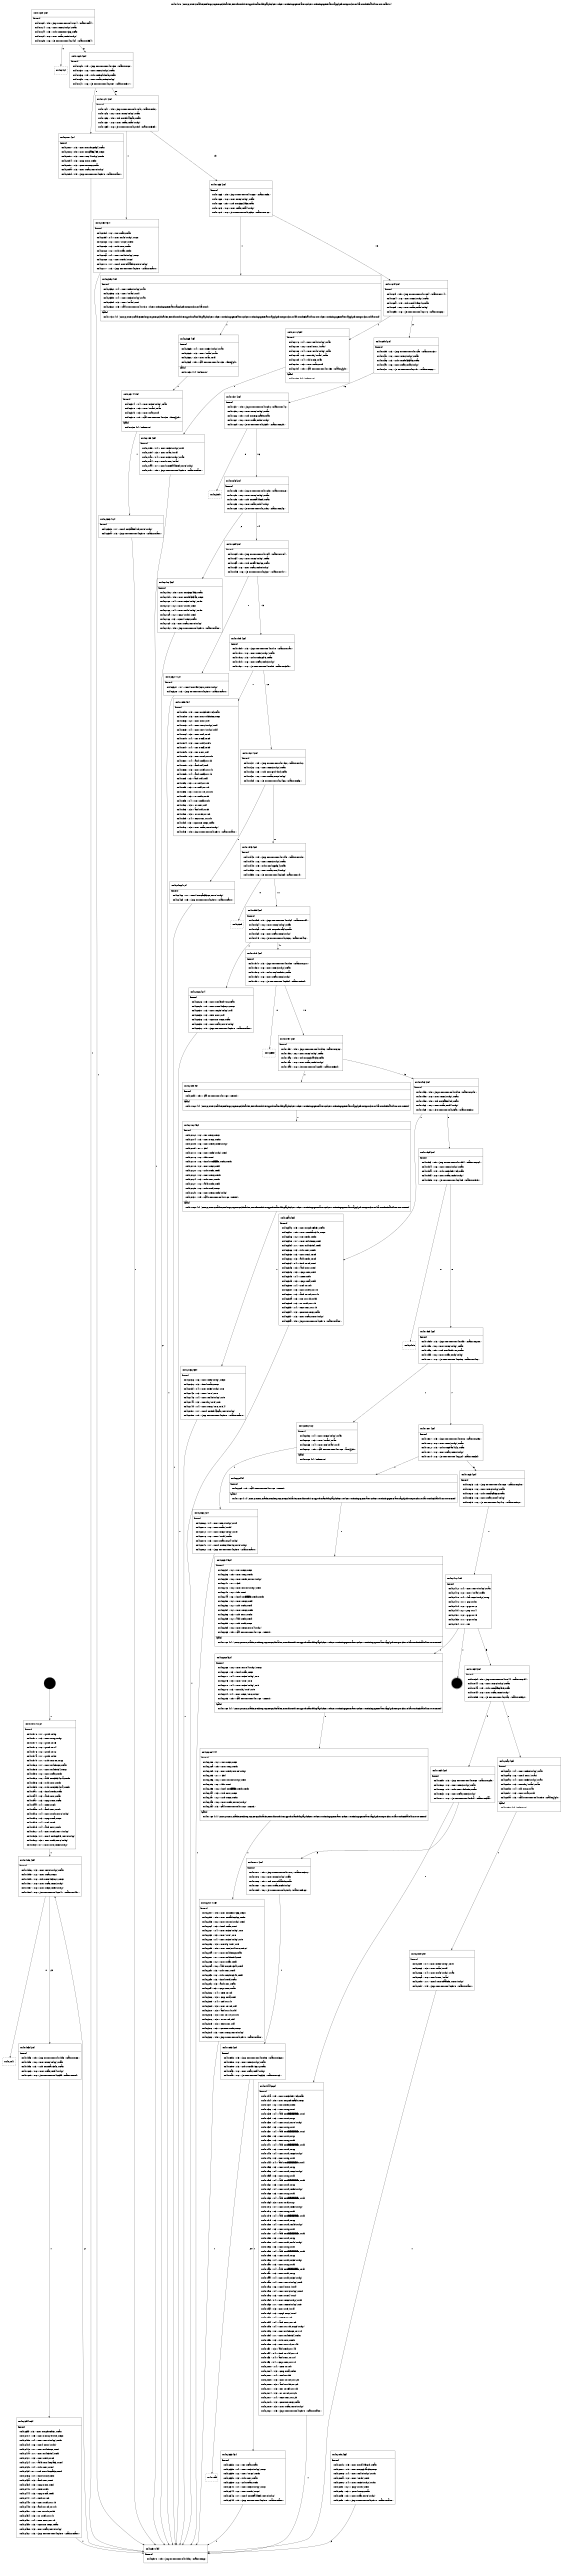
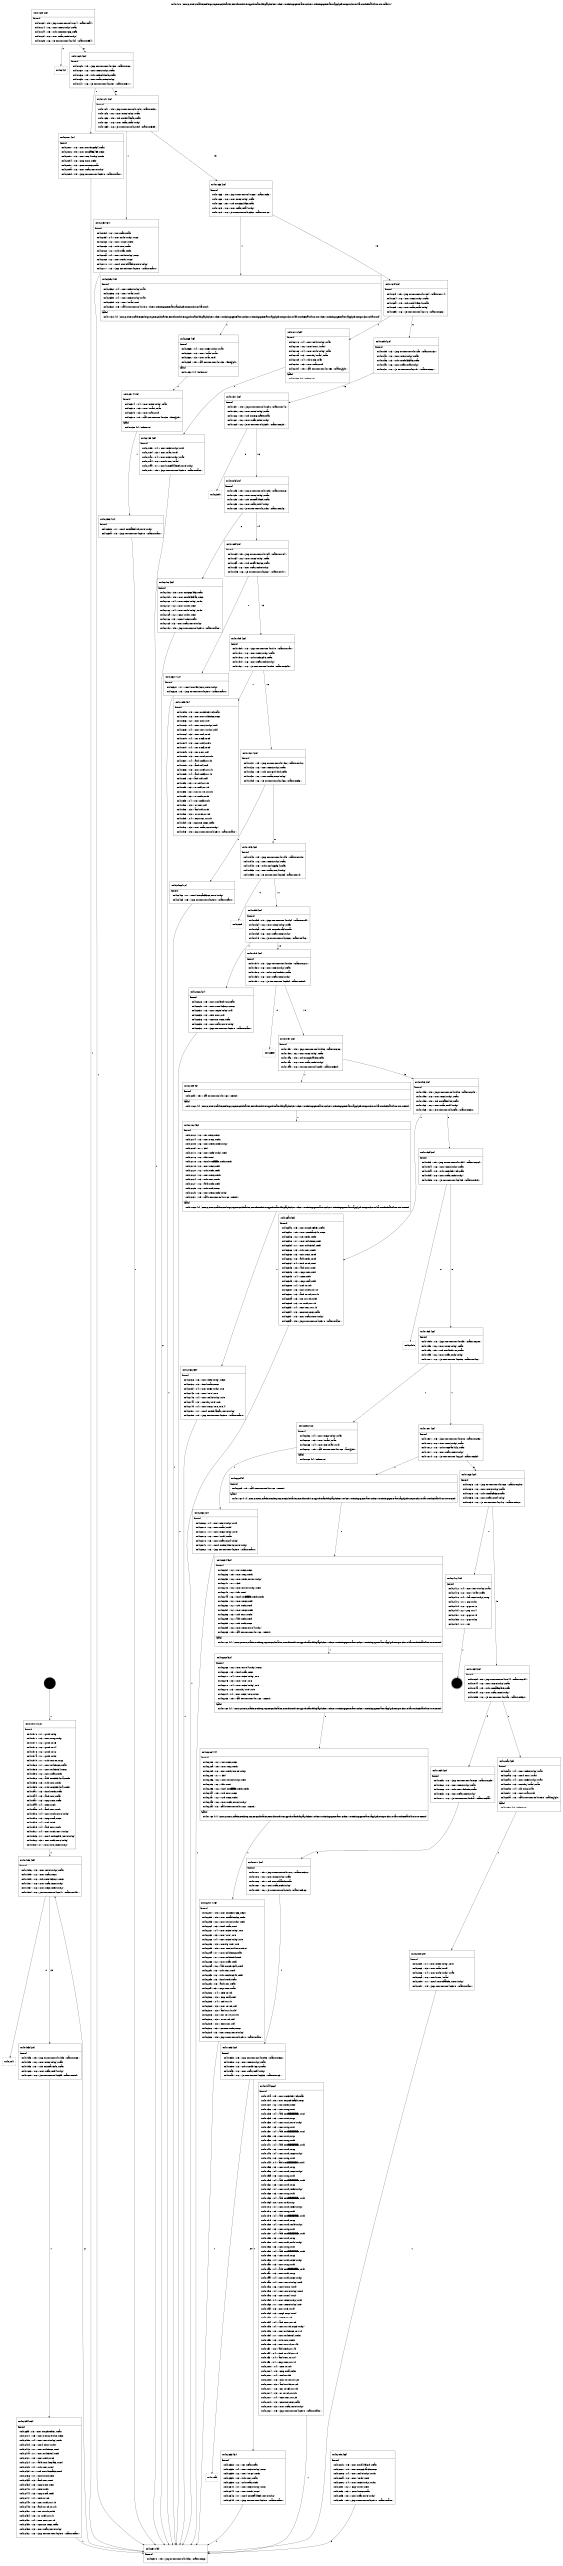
edge "0x401d5f [28]" -> "0x401d7b [28]": label " 40" -> " 10"
edge "0x402472 [19]" -> "0x402268 [32]": now "0x402234 [52]" -> "0x402268 [32]"
edge "0x402472 [19]" -> "0x401e3f [28]": now "0x401e23 [28]" -> "0x401e3f [28]"
edge "0x401e5b [28]" -> "0x401f1a [268]": removed, label "1"
